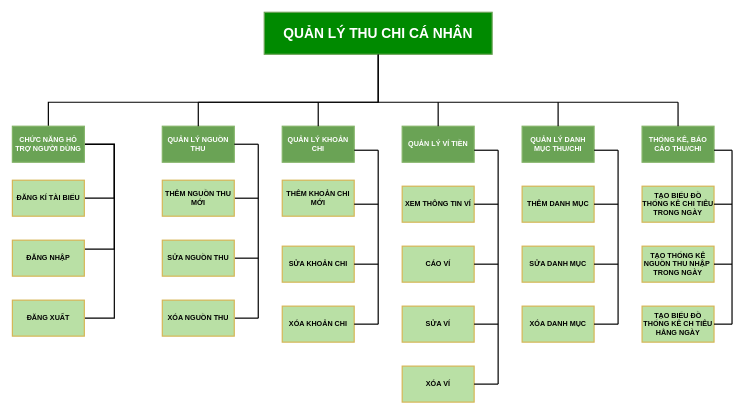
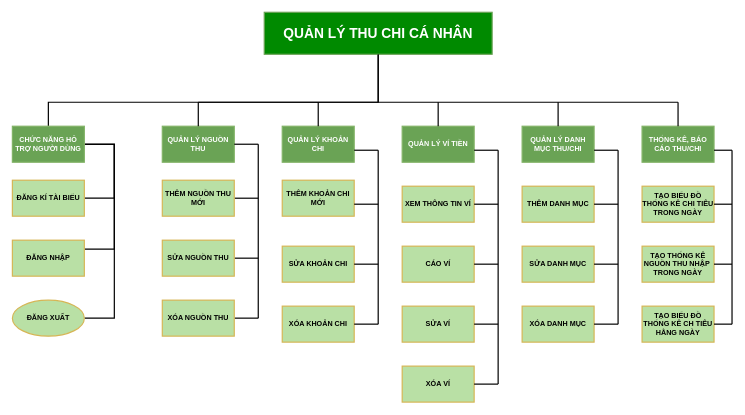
node "ĐĂNG XUẤT": shape rectangle -> ellipse
